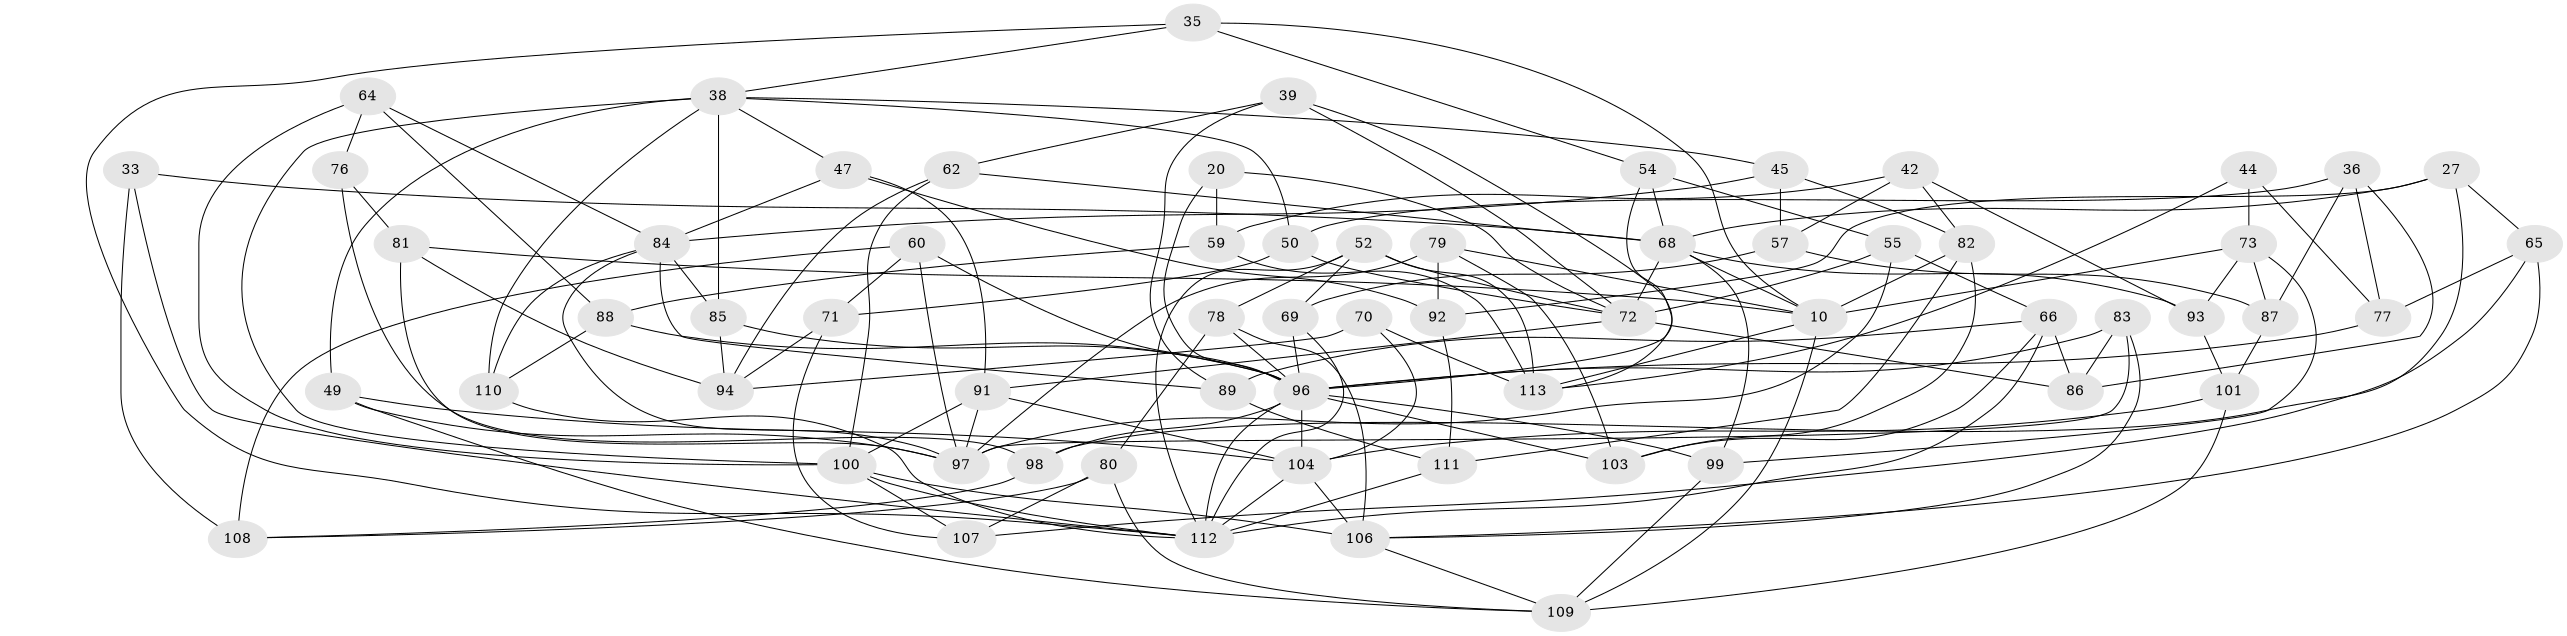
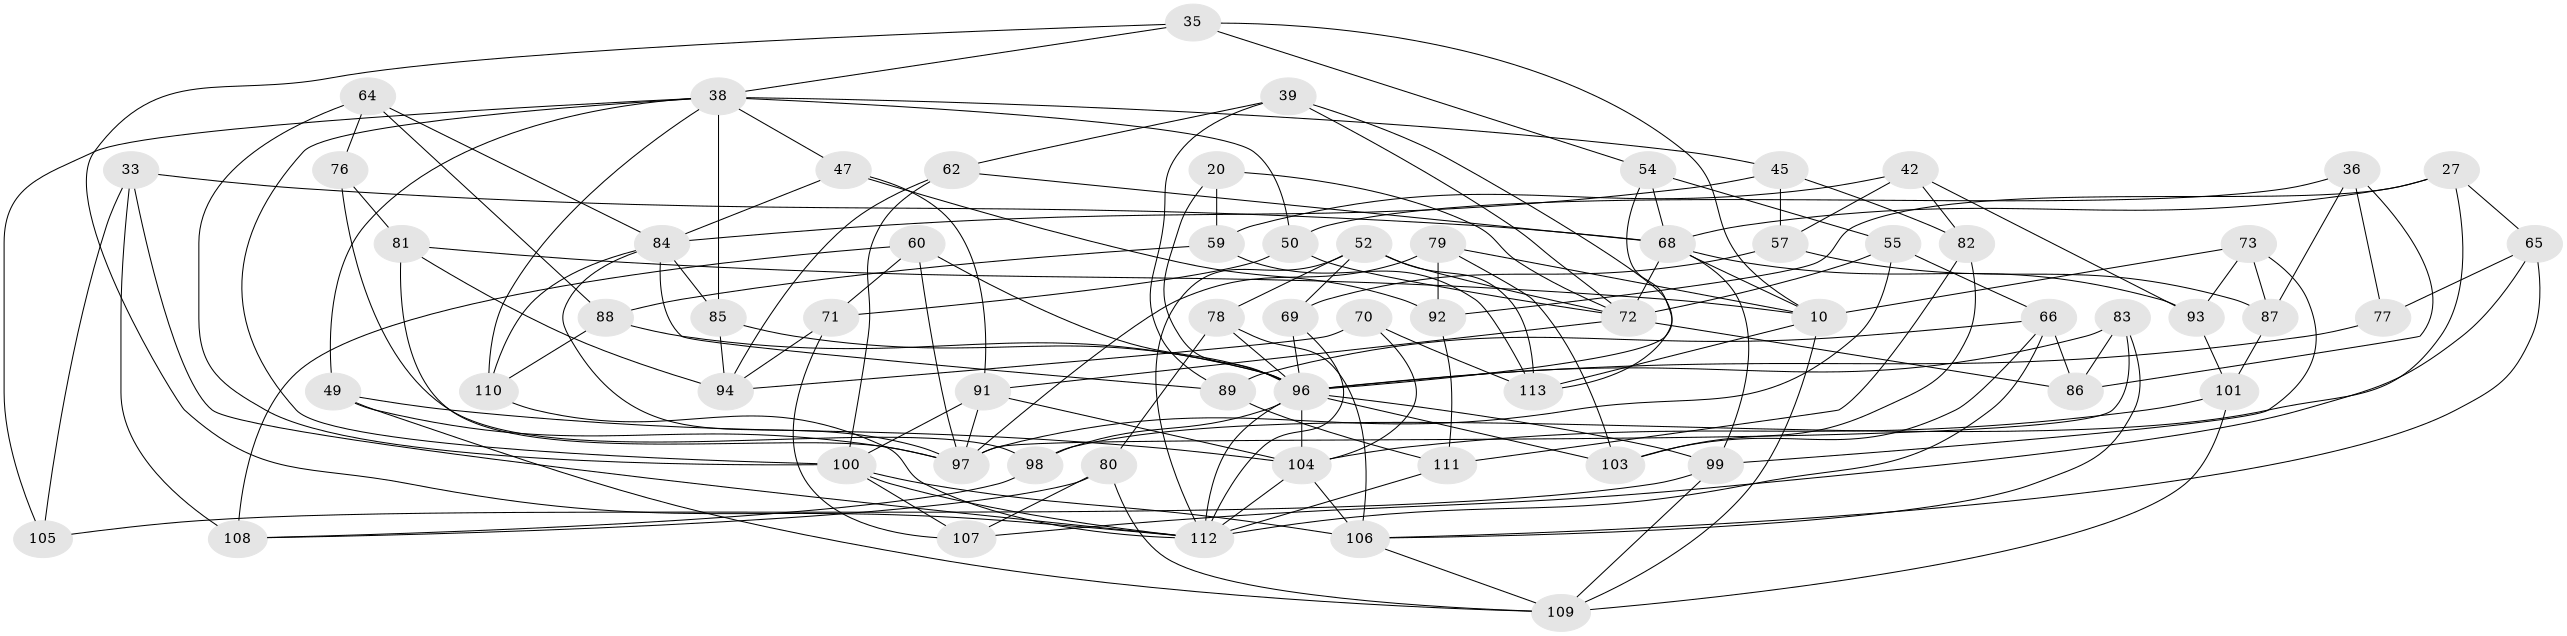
node "44": removed
edge "82" -- "10": removed
node "105": added
